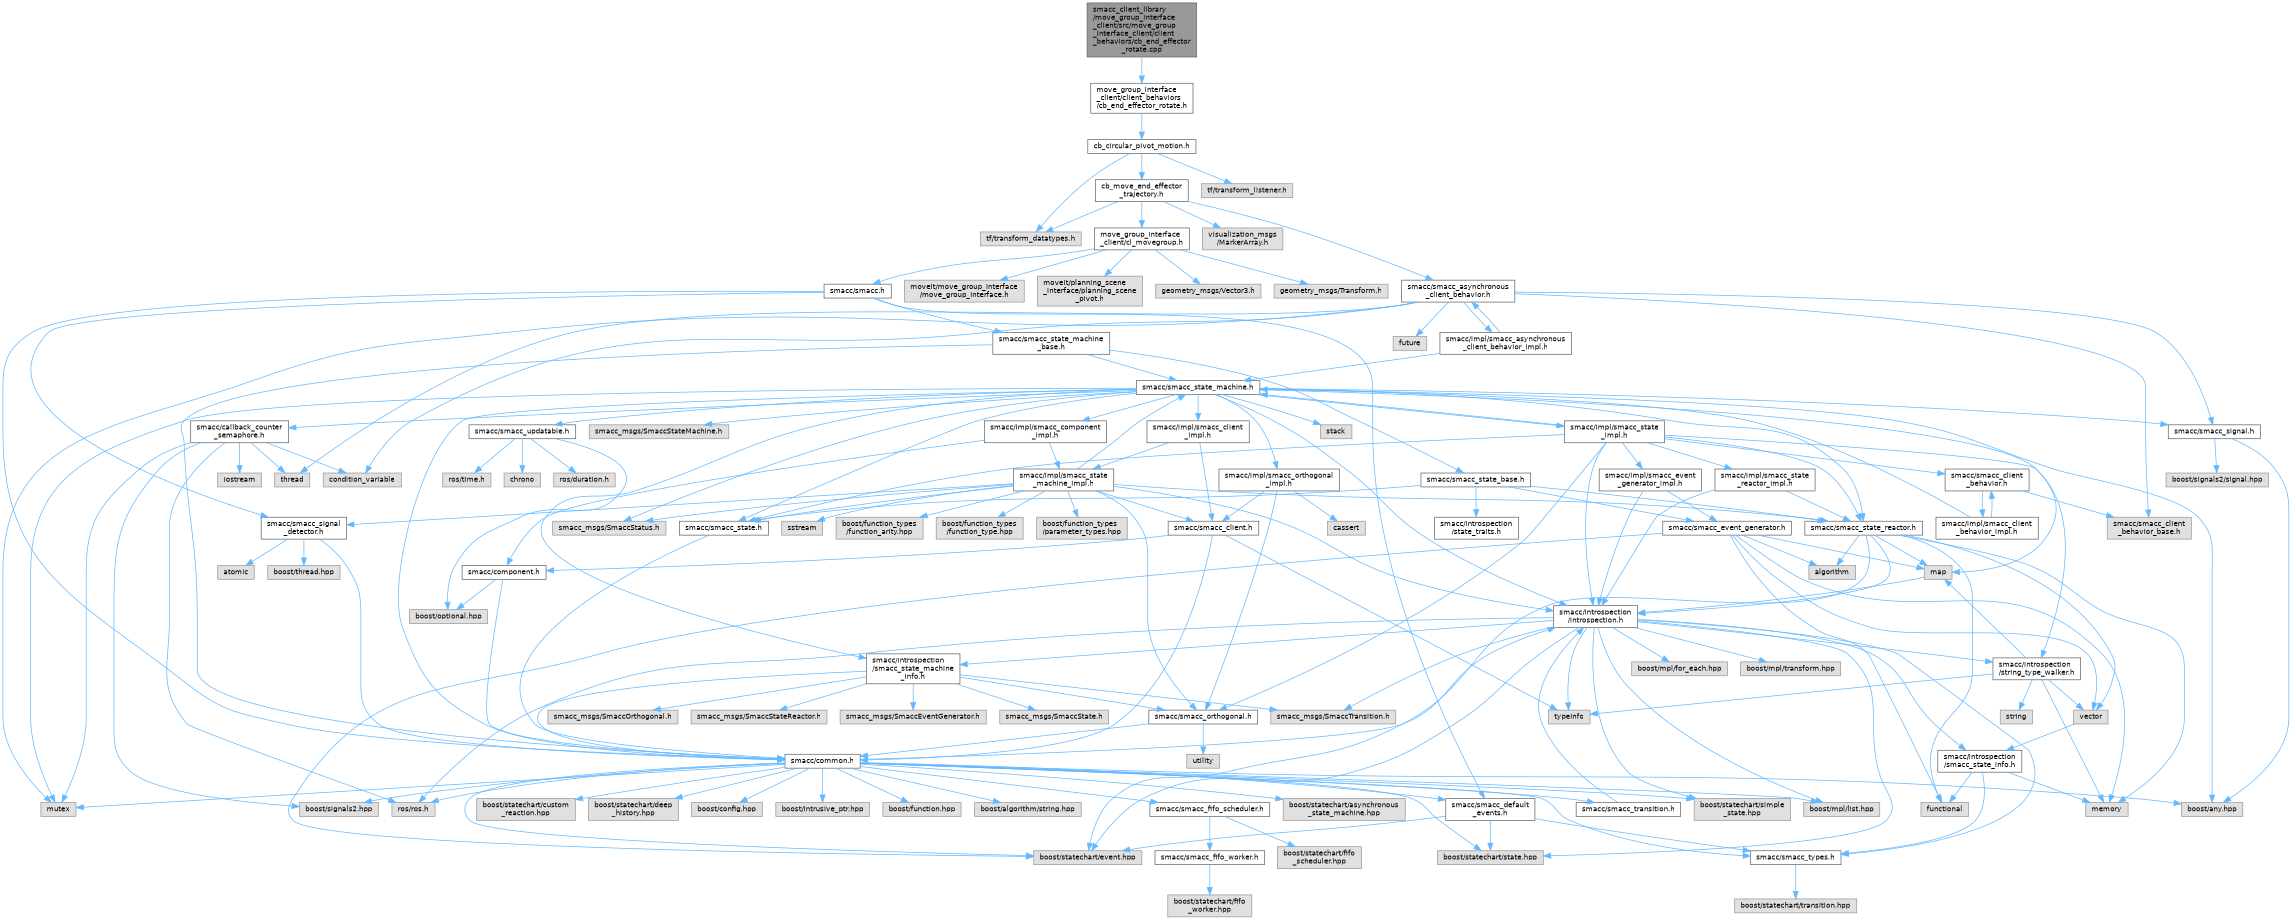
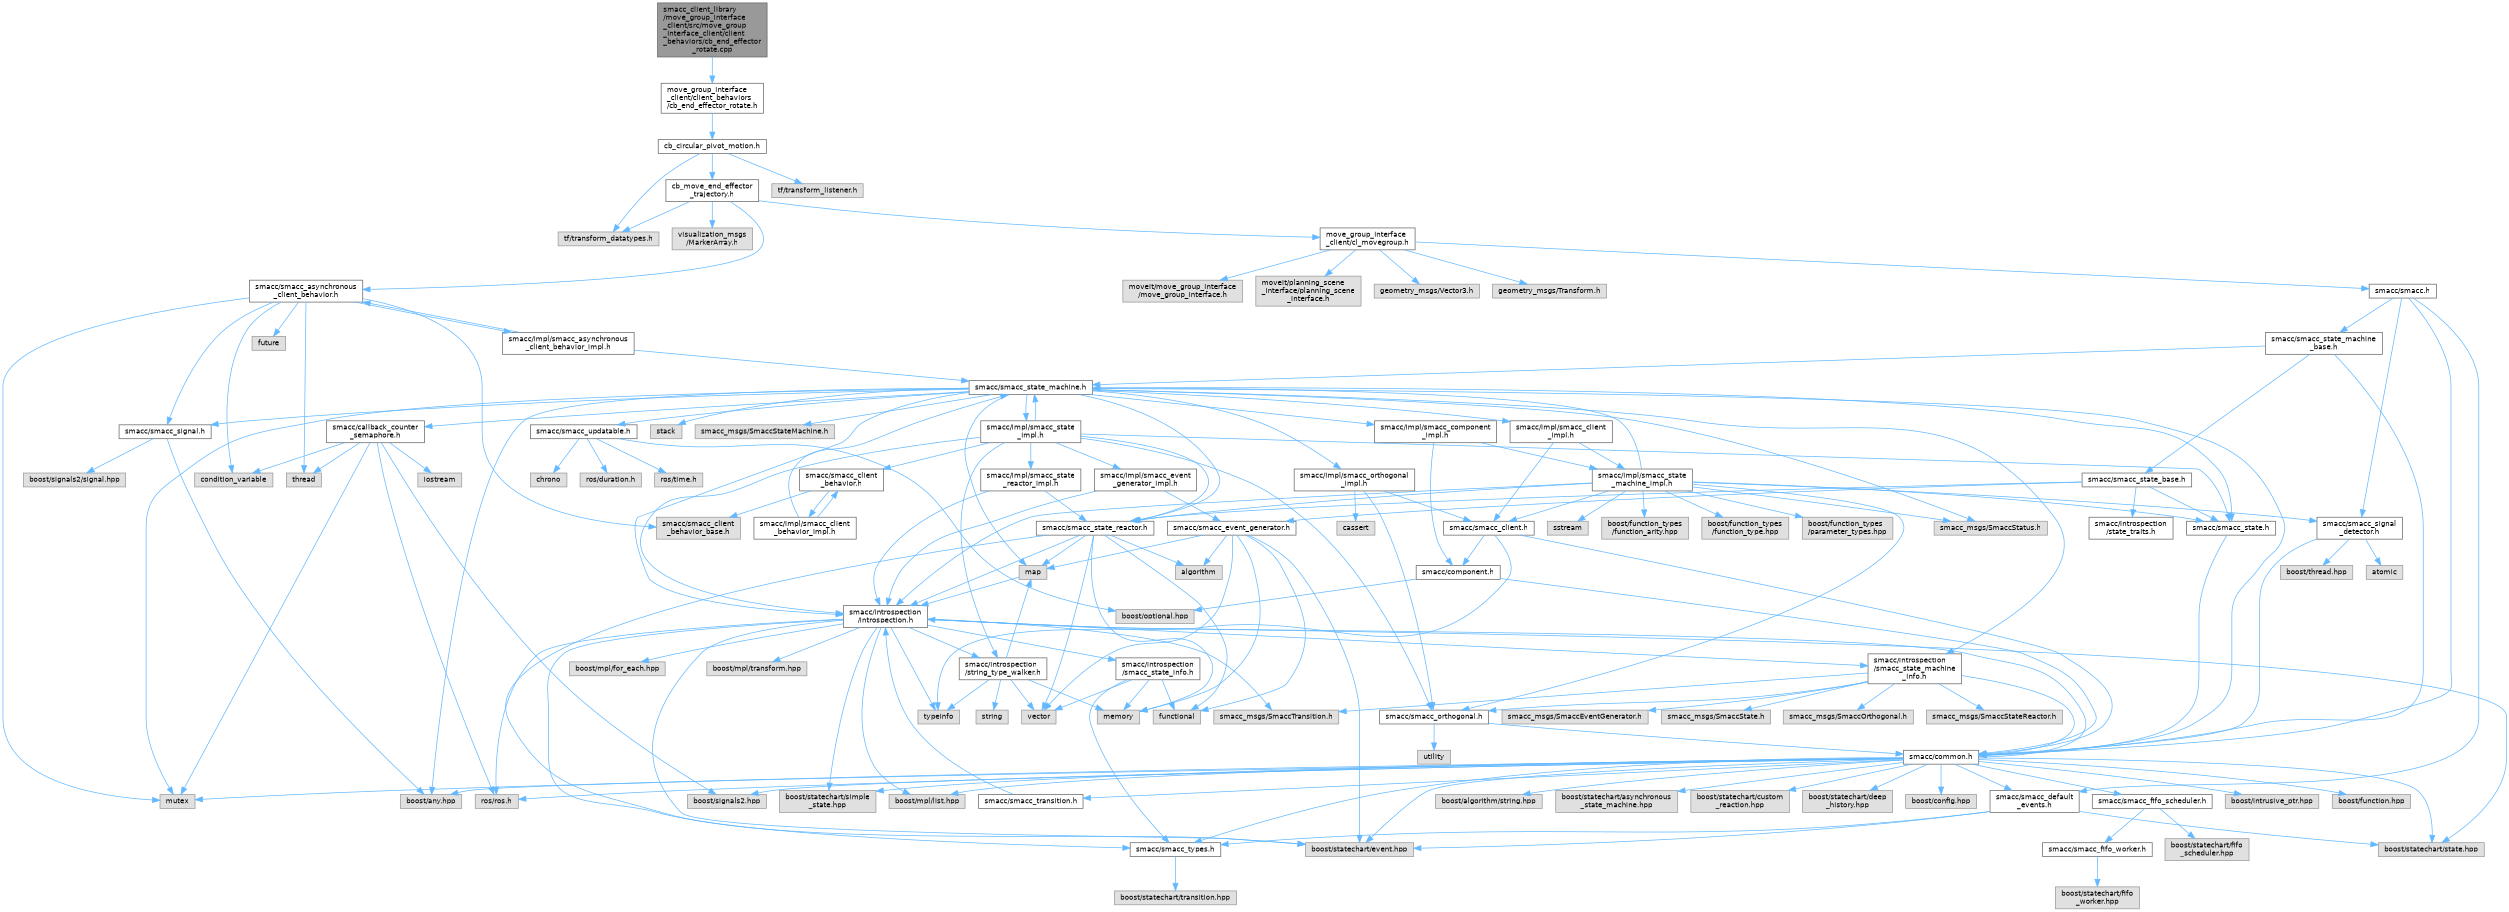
node "moveit/planning_scene _interface/planning_scene _pivot.h": label "moveit/planning_scene _interface/planning_scene _pivot.h" -> "moveit/planning_scene _interface/planning_scene _interface.h"
edge "vector" -> "smacc/introspection /smacc_state_info.h": reversed
